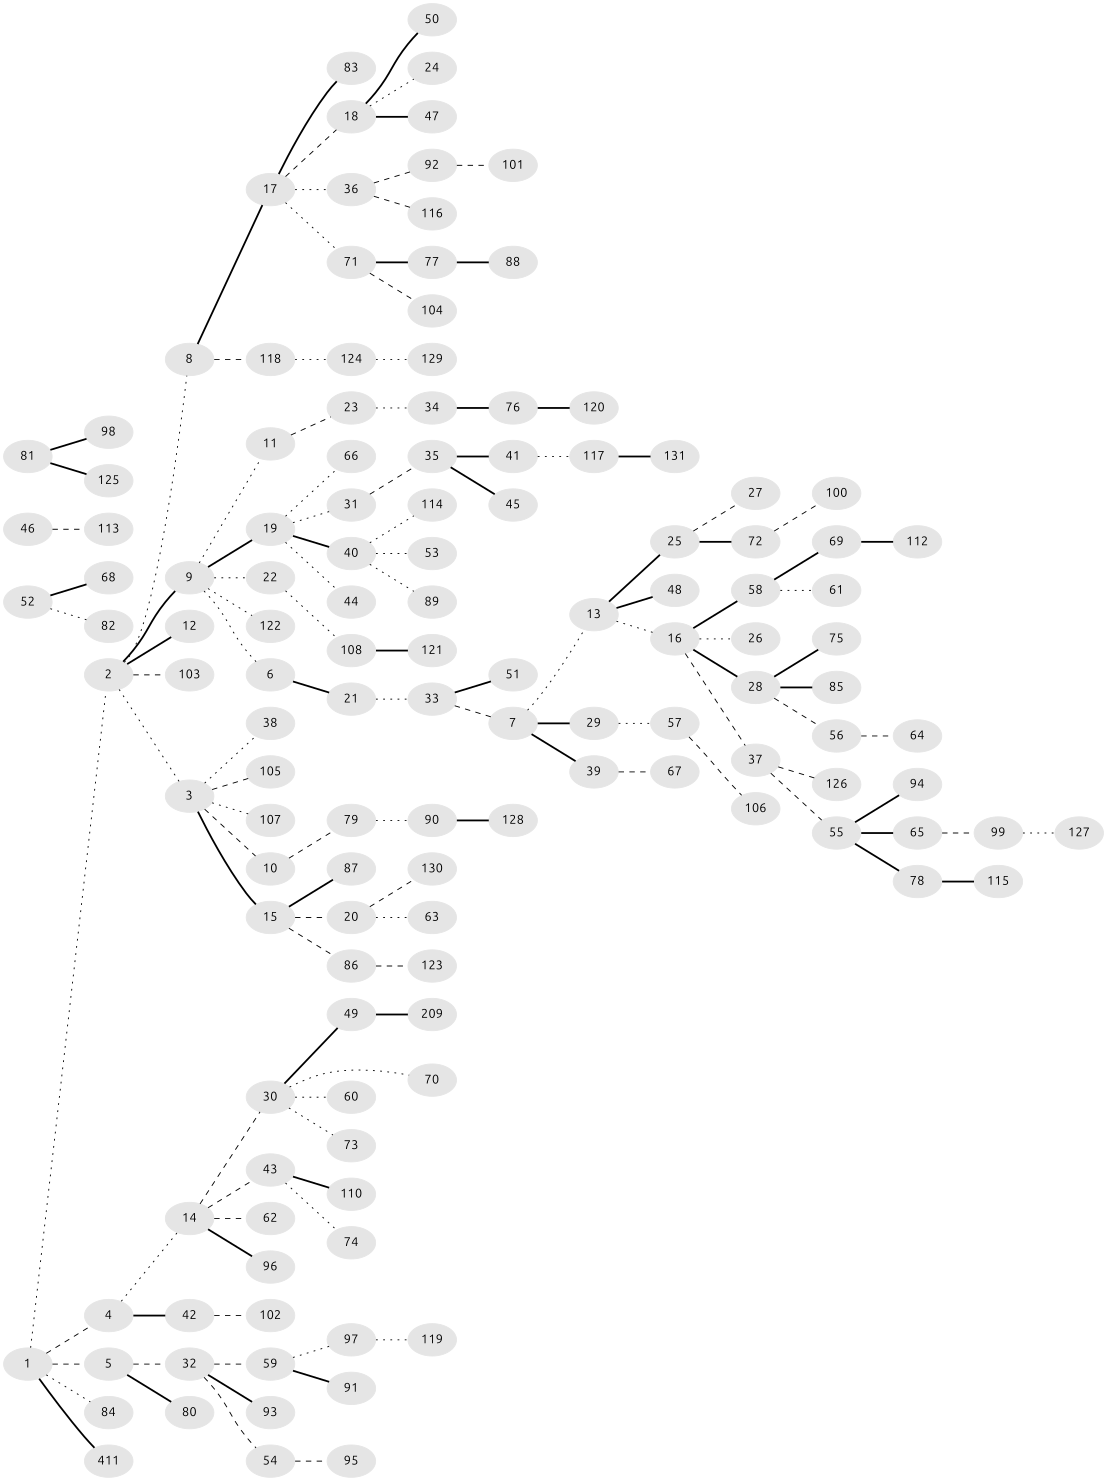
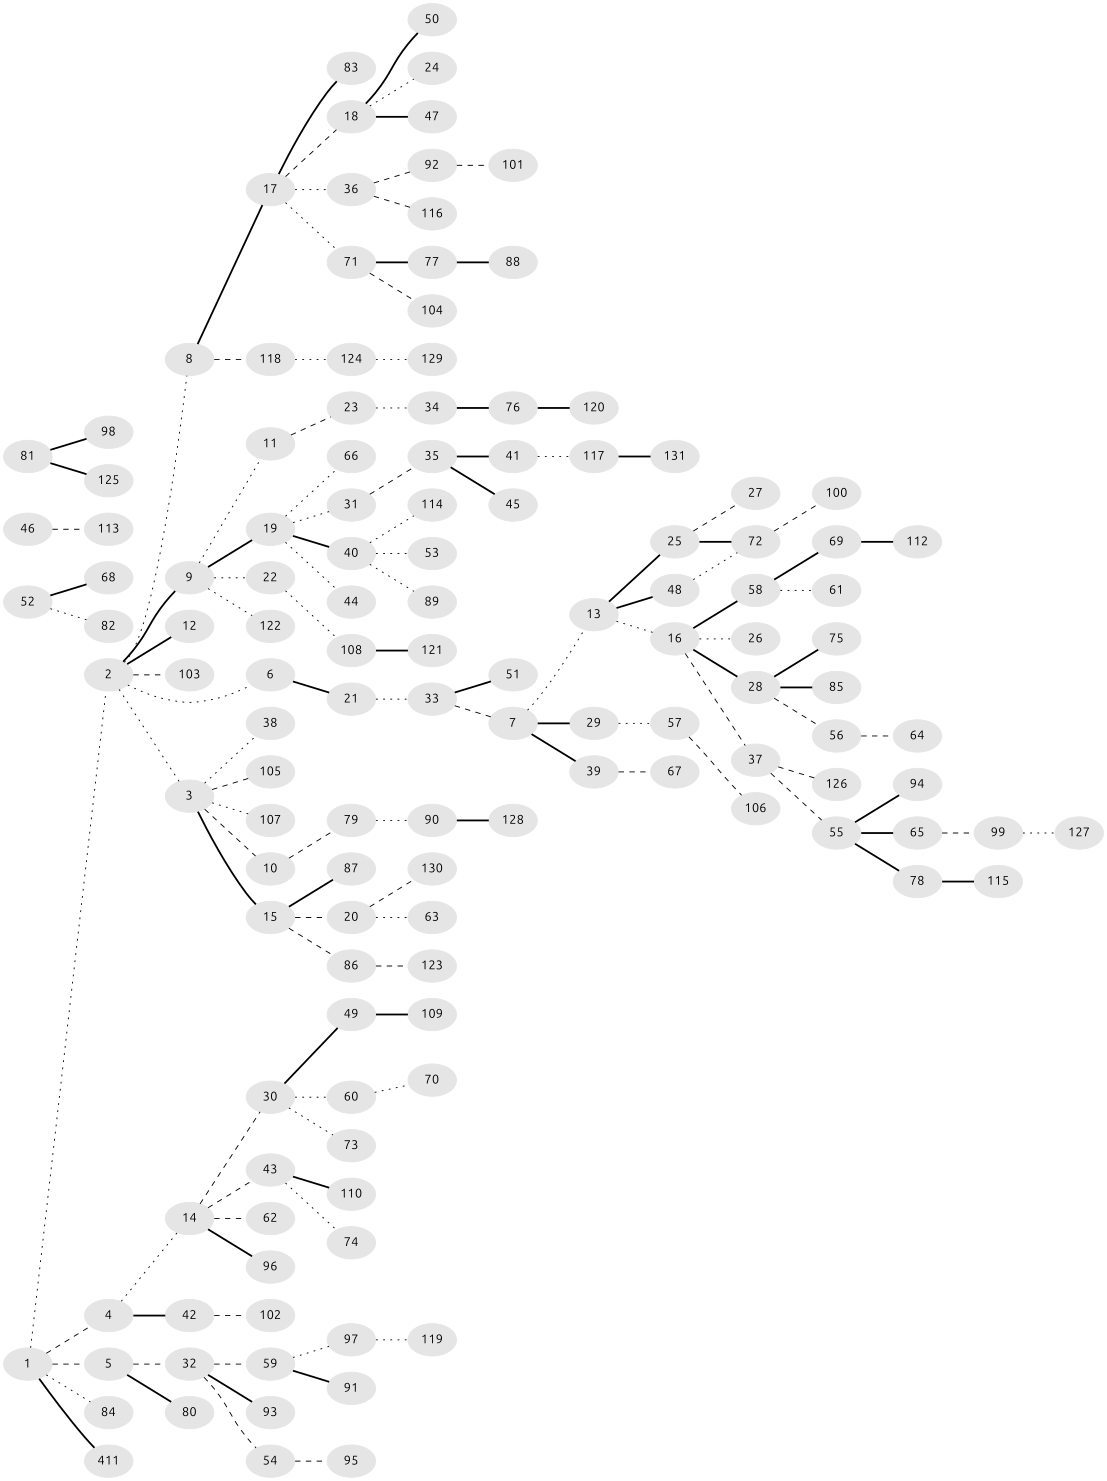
edge "72" -- "48": added
edge "9" -- "6": now "2" -- "6"
node "209": label "209" -> "109"
edge "70" -- "30": now "70" -- "60"
